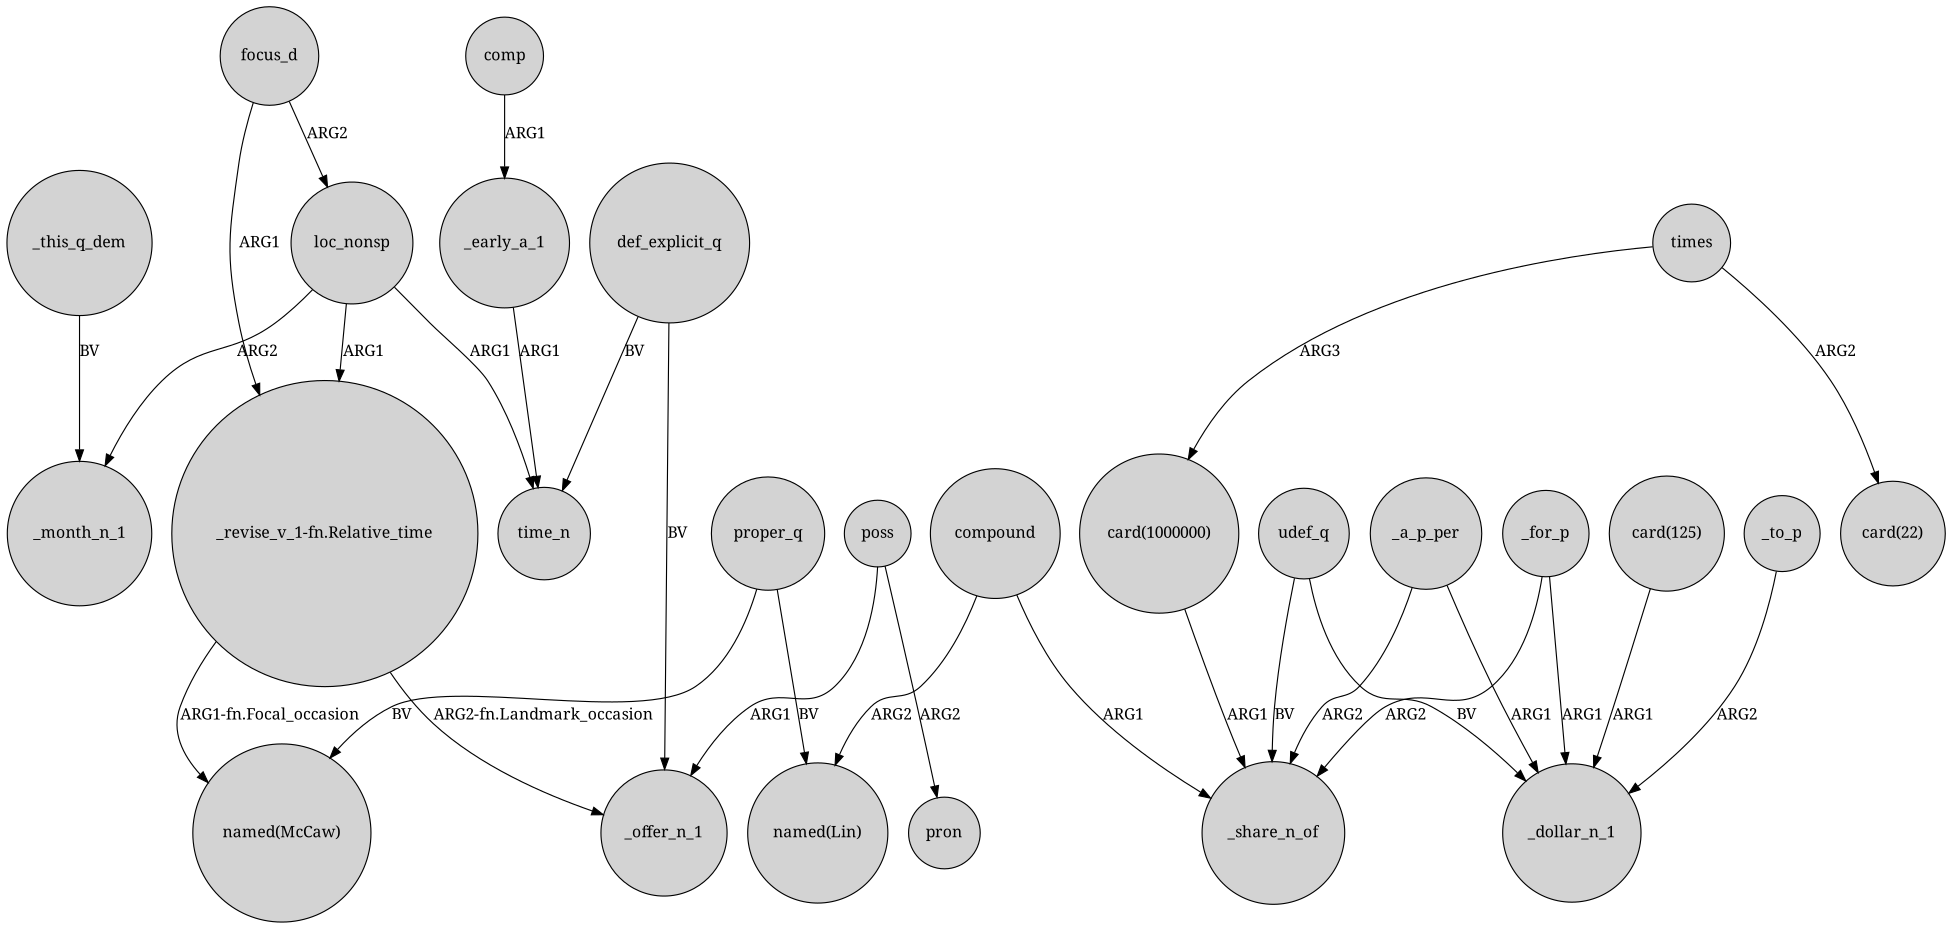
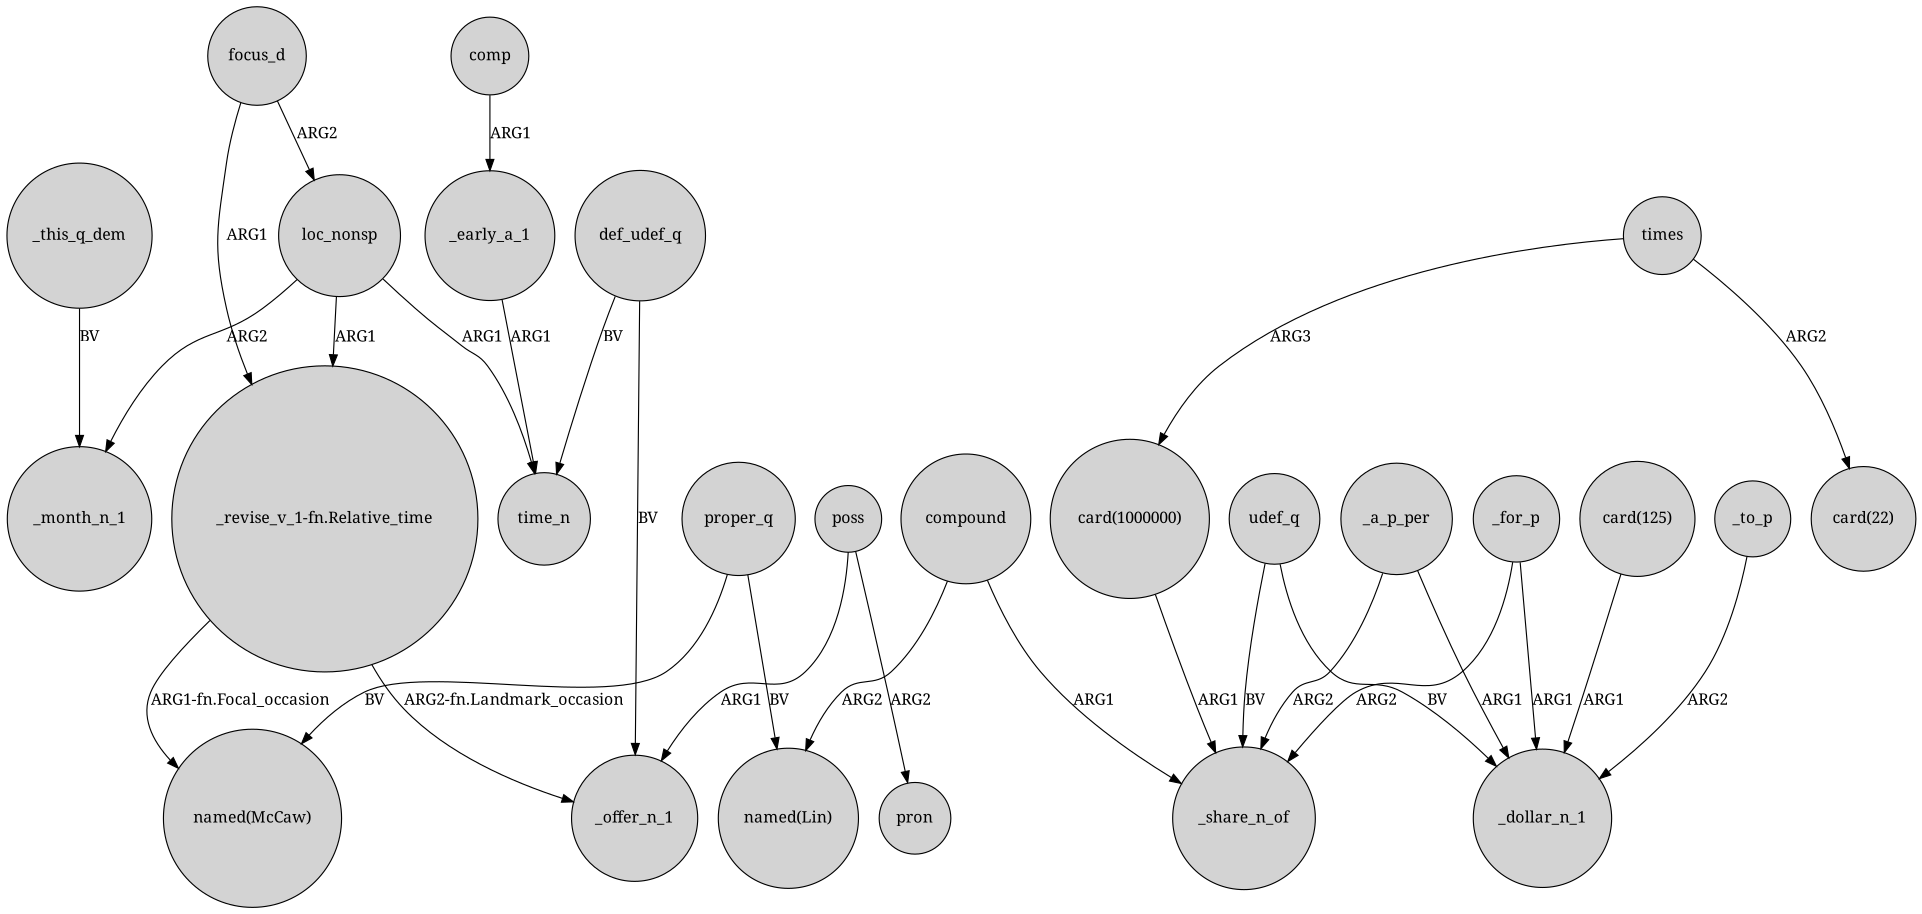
node "def_explicit_q": label "def_explicit_q" -> "def_udef_q"
